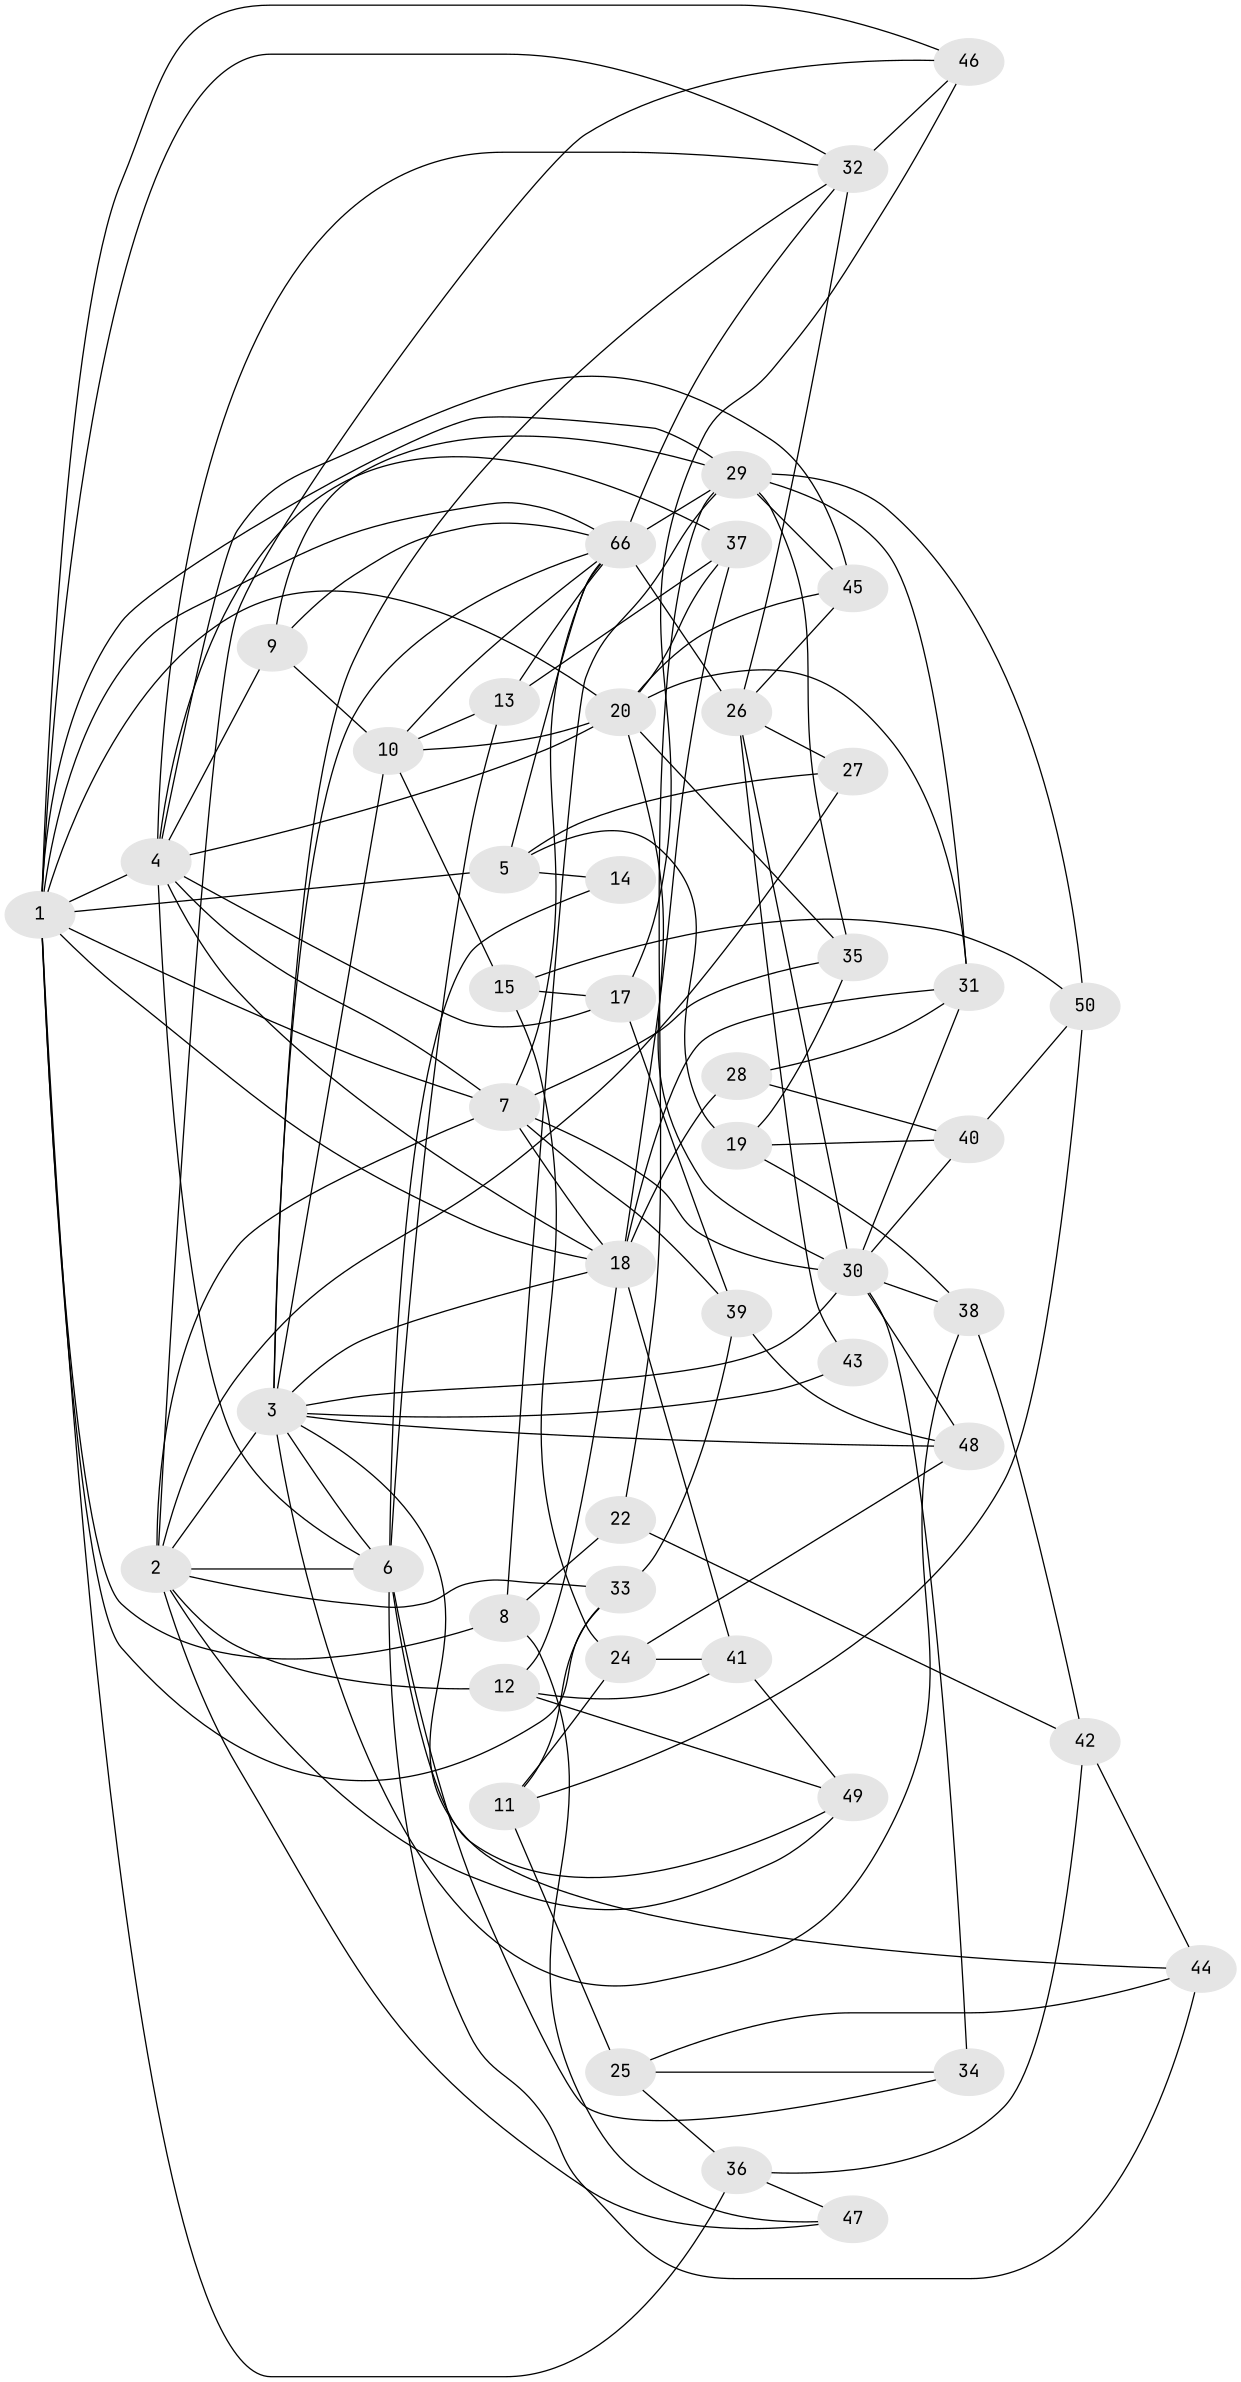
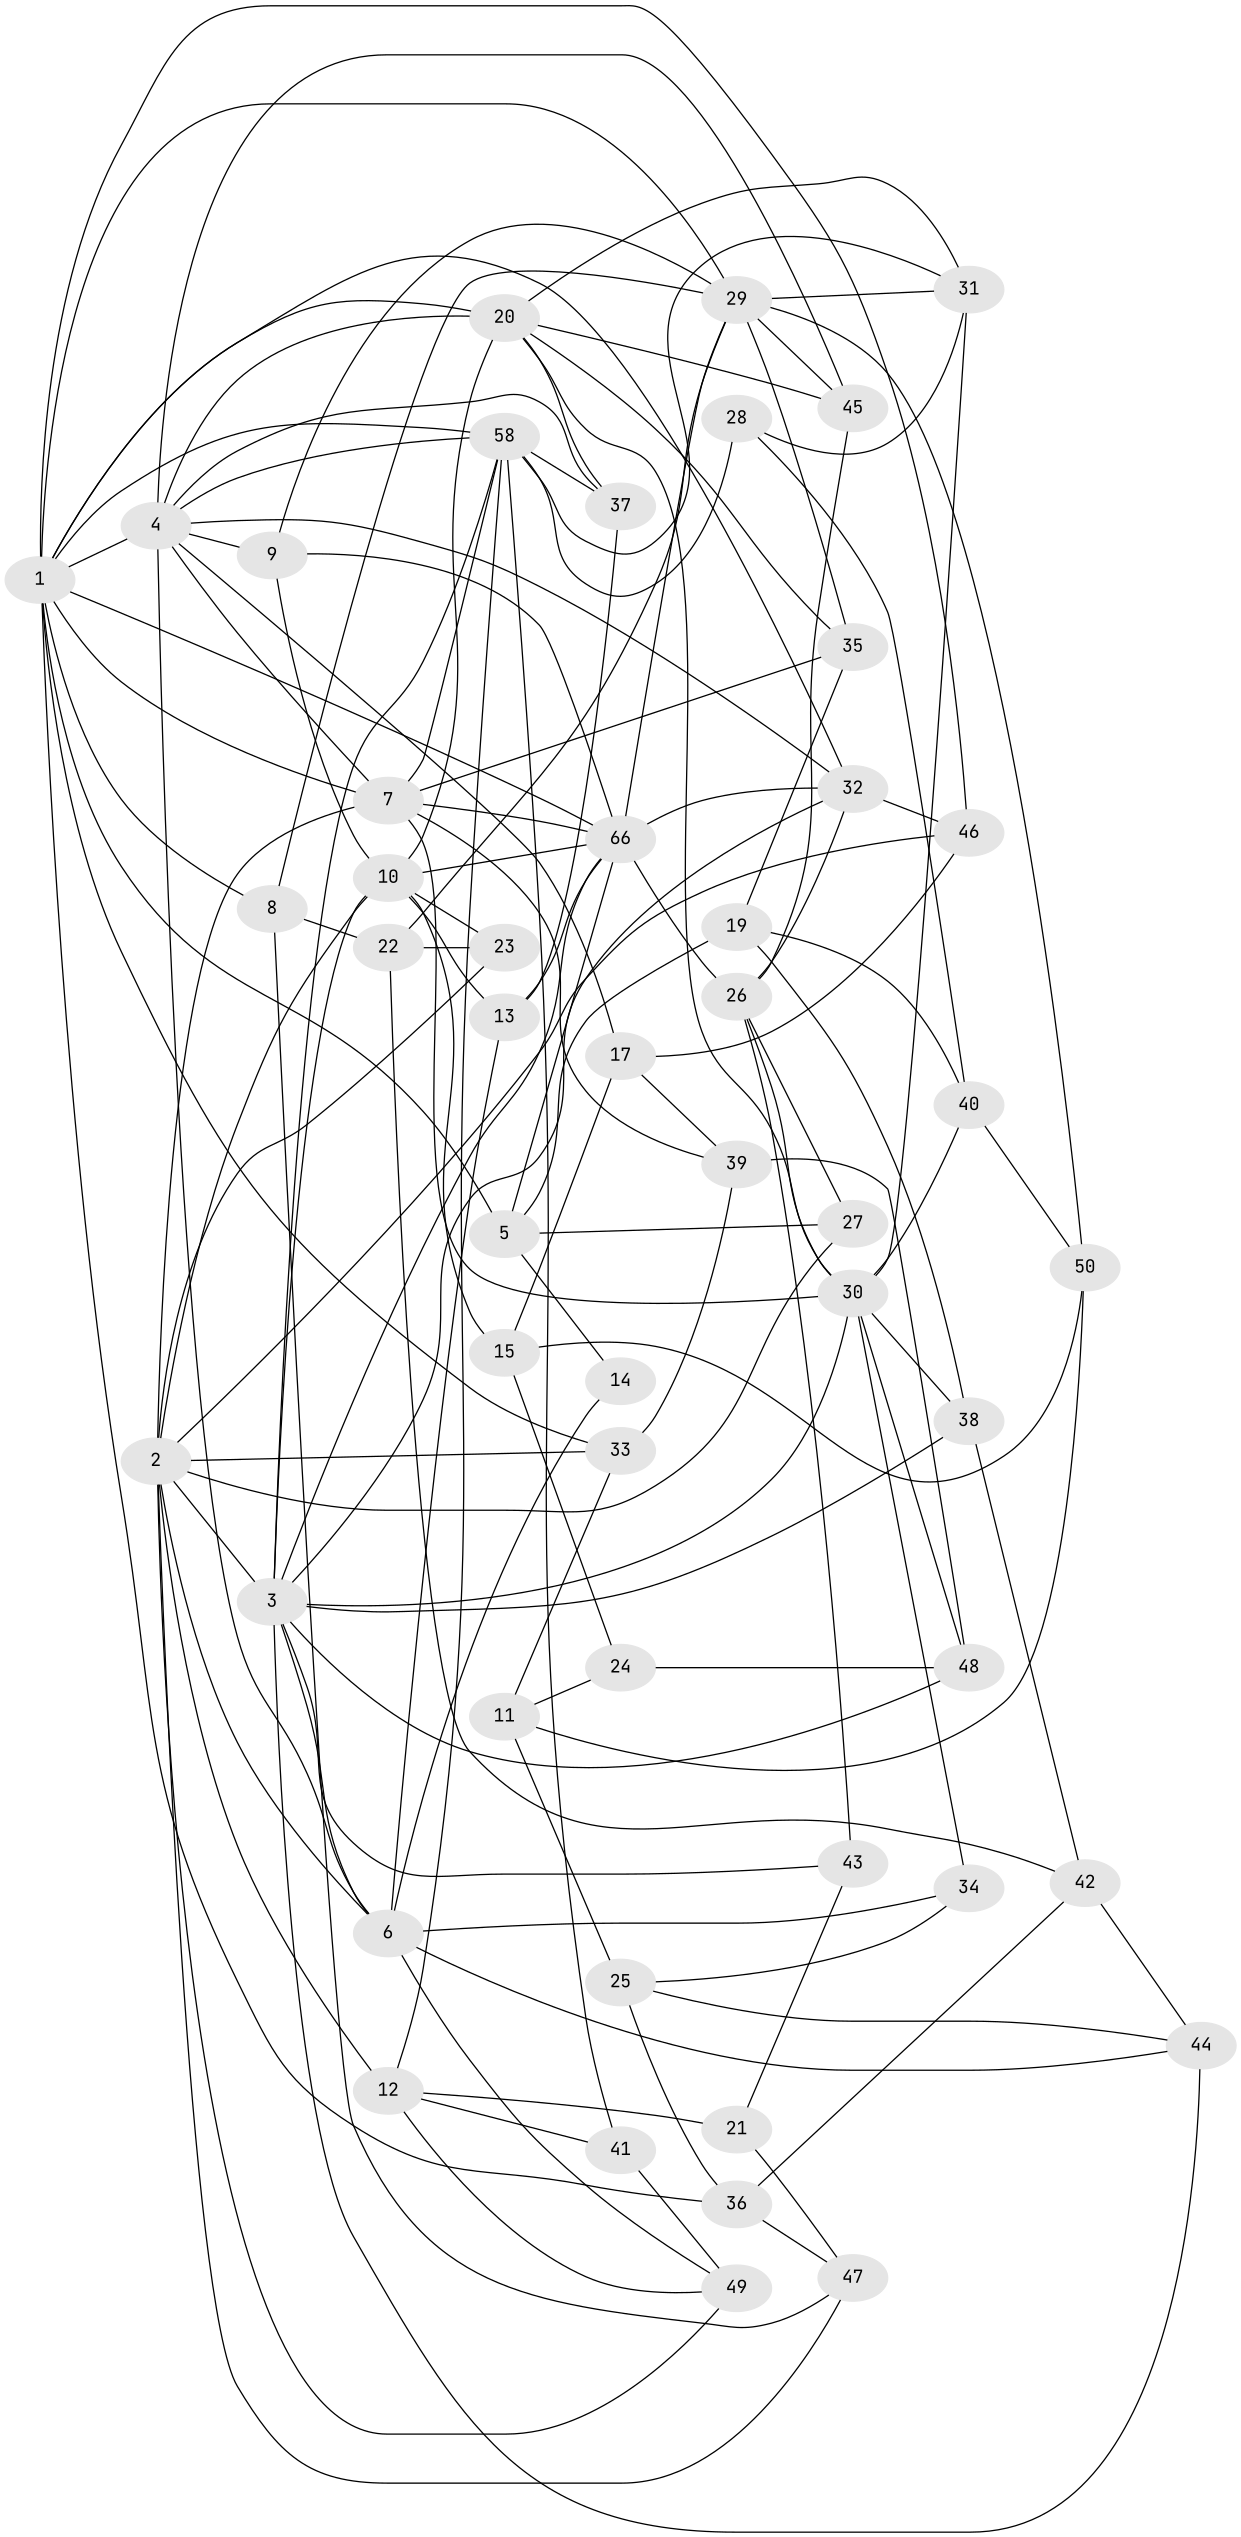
node "23": added
edge "10" -- "2": added
node "18": label "18" -> "58"
edge "24" -- "41": removed
node "21": added
